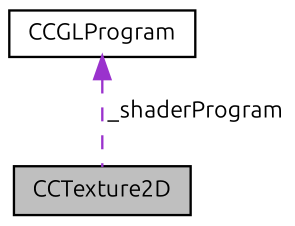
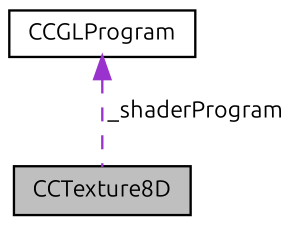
node "CCTexture2D": label "CCTexture2D" -> "CCTexture8D"
